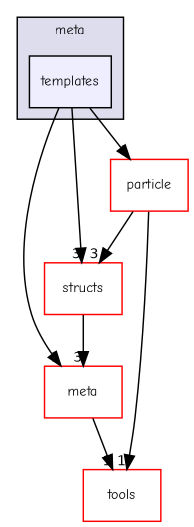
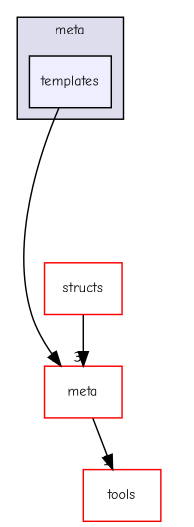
edge "templates" -> "structs": removed
node "particle": removed
